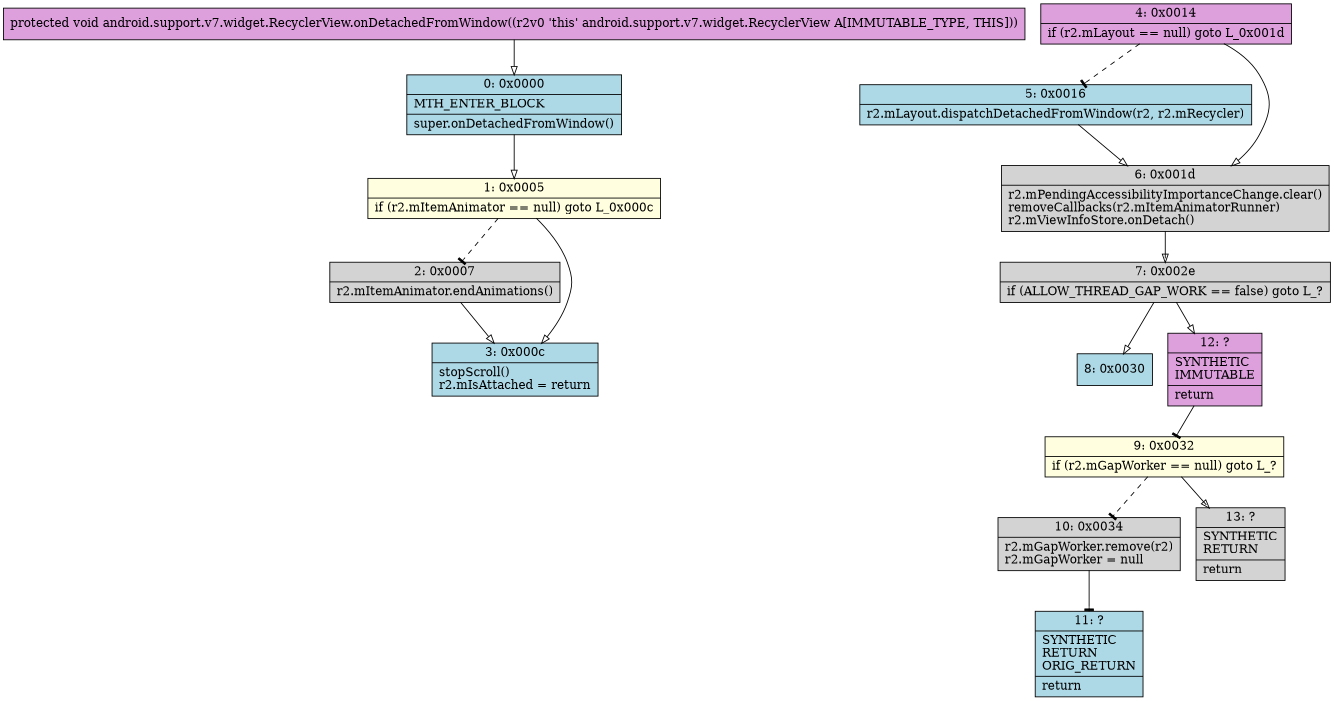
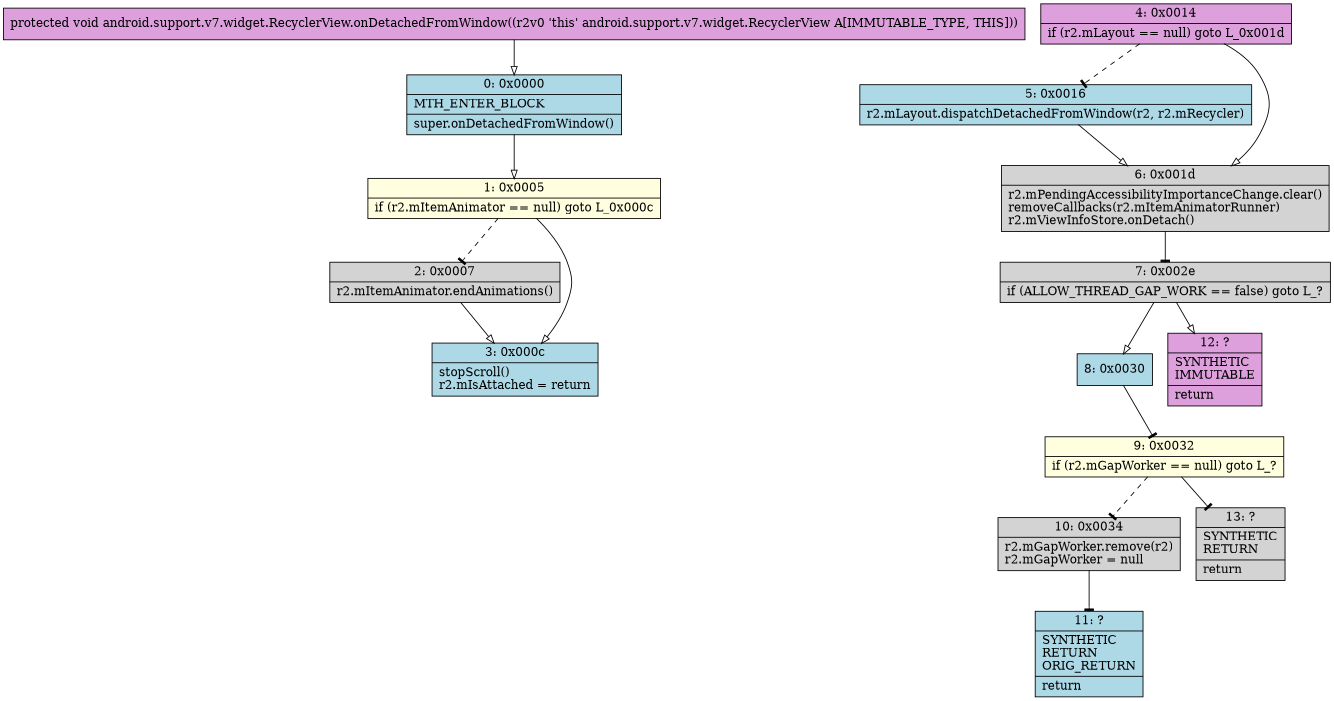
edge "6: 0x001d" -> "7: 0x002e": arrowhead onormal -> tee
edge "12: ?" -> "9: 0x0032": now "8: 0x0030" -> "9: 0x0032"
edge "9: 0x0032" -> "13: ?": arrowhead onormal -> tee
